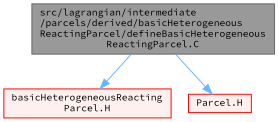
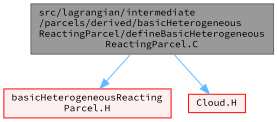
node "Parcel.H": label "Parcel.H" -> "Cloud.H"
